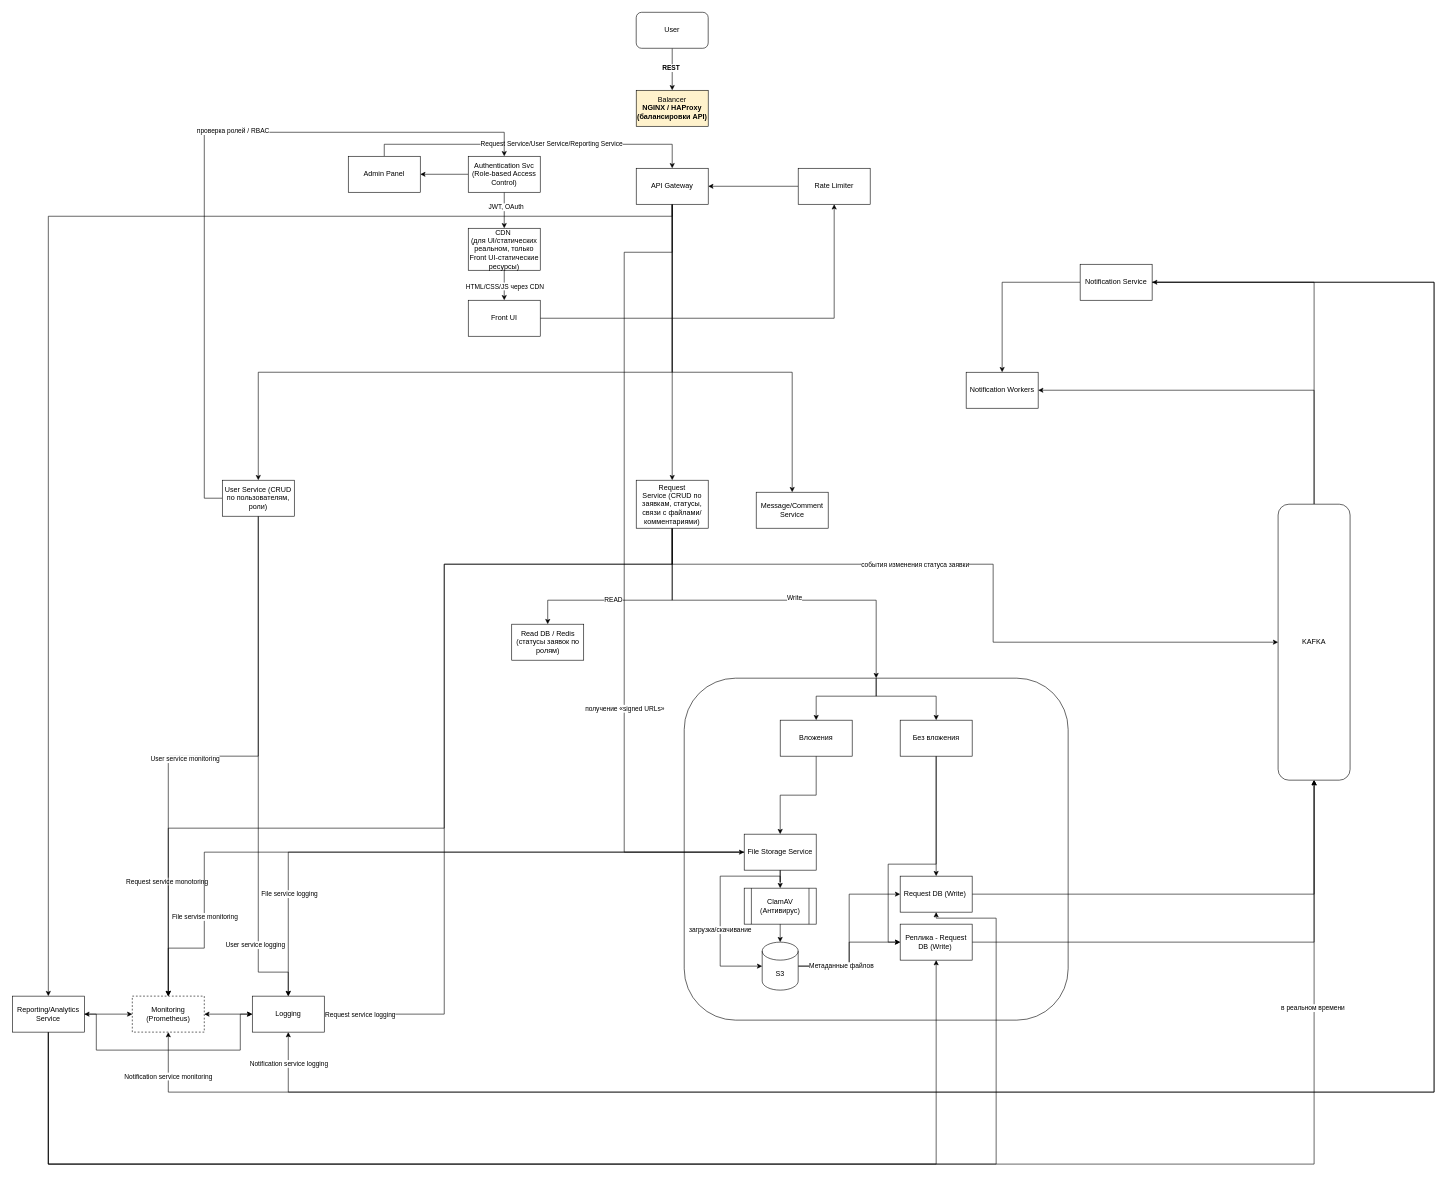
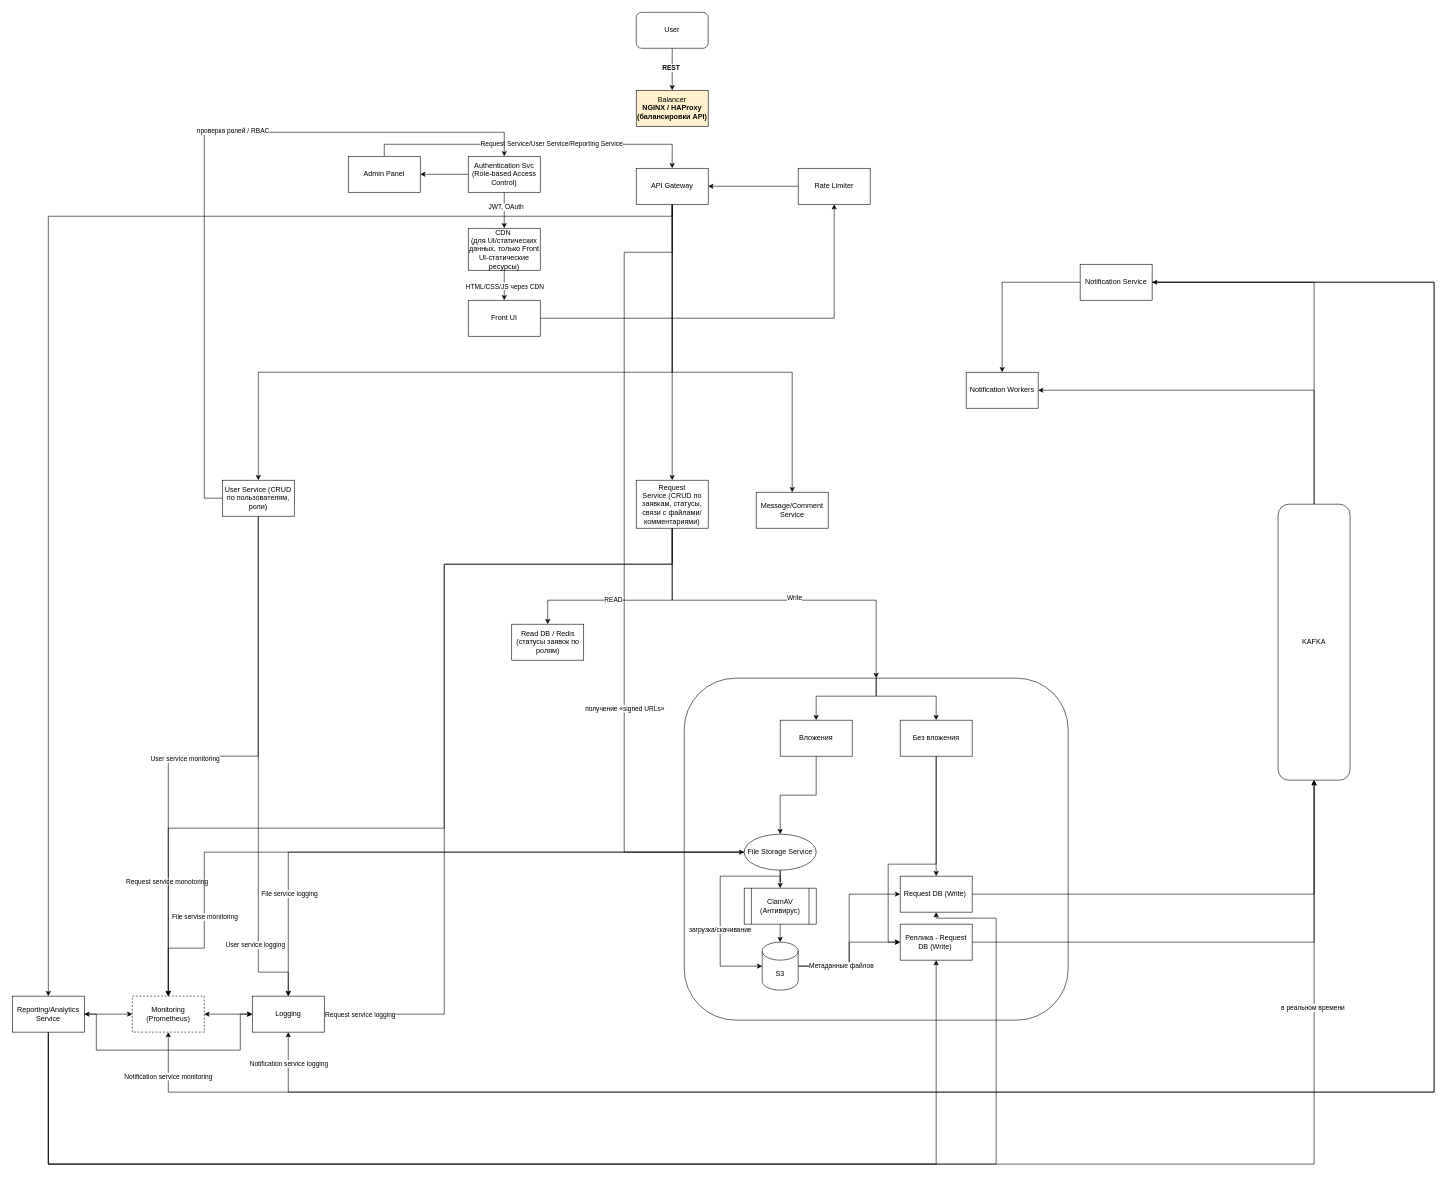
node "CDN (для UI/статических реальном, только Front UI-статические ресурсы)": label "CDN (для UI/статических реальном, только Front UI-статические ресурсы)" -> "CDN (для UI/статических данных, только Front UI-статические ресурсы)"
edge "Request Service (CRUD по заявкам, статусы, связи с файлами/комментариями)" -> "KAFKA": removed, label "события изменения статуса заявки"
node "File Storage Service": shape rectangle -> ellipse
